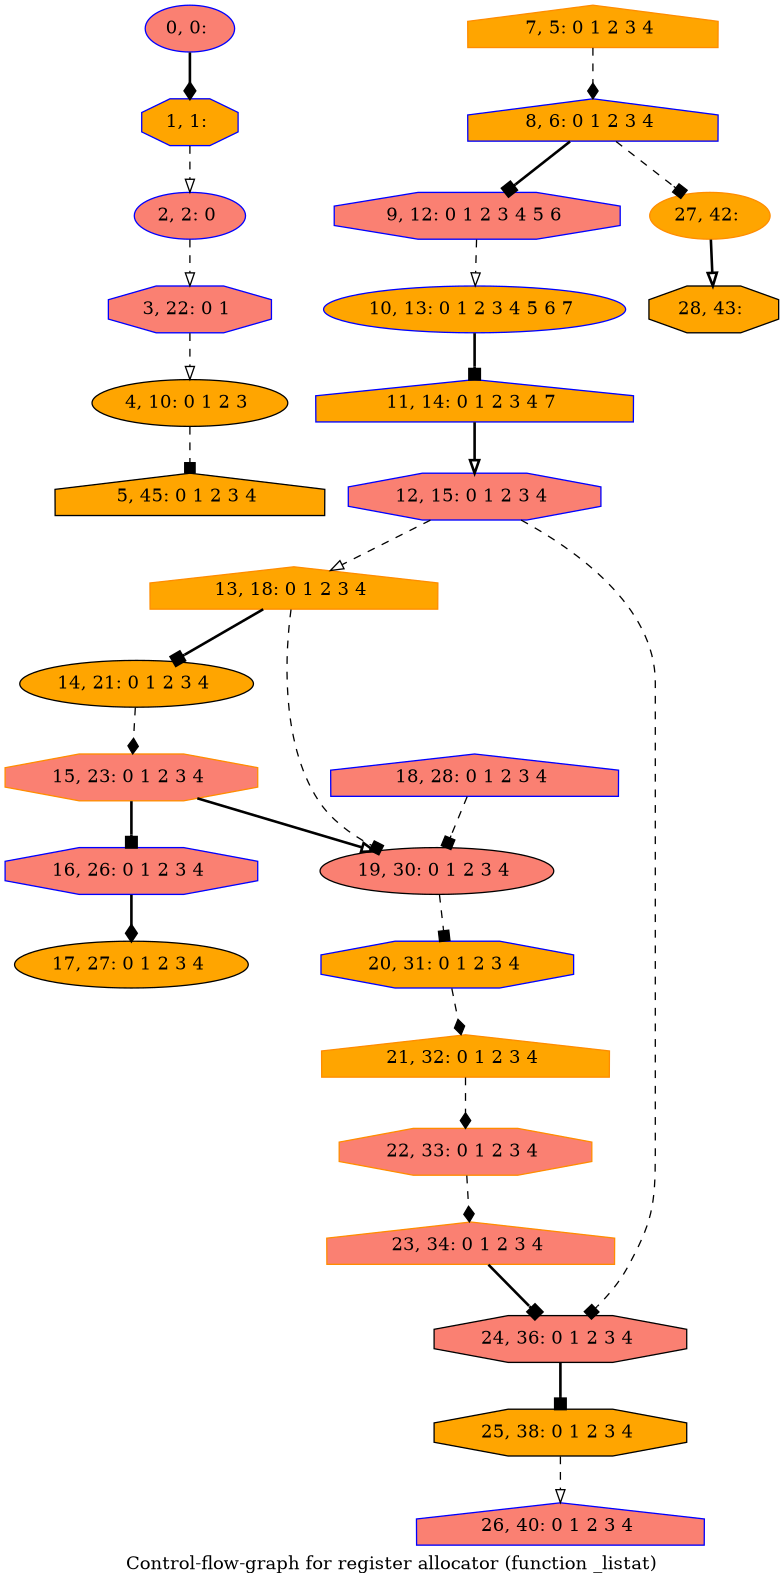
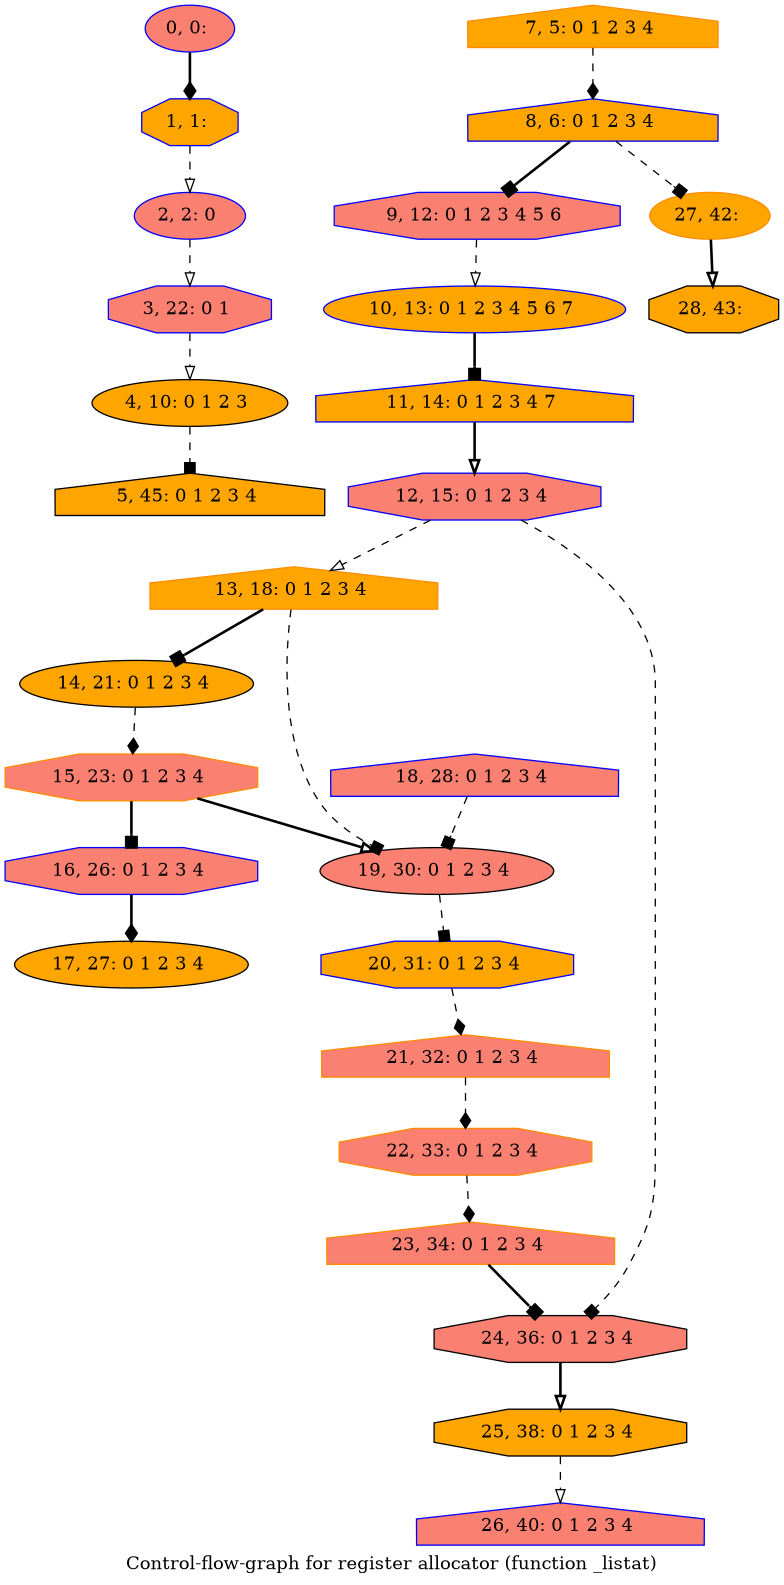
node "21, 32: 0 1 2 3 4": fillcolor orange -> salmon
edge "24, 36: 0 1 2 3 4" -> "25, 38: 0 1 2 3 4": arrowhead box -> onormal
